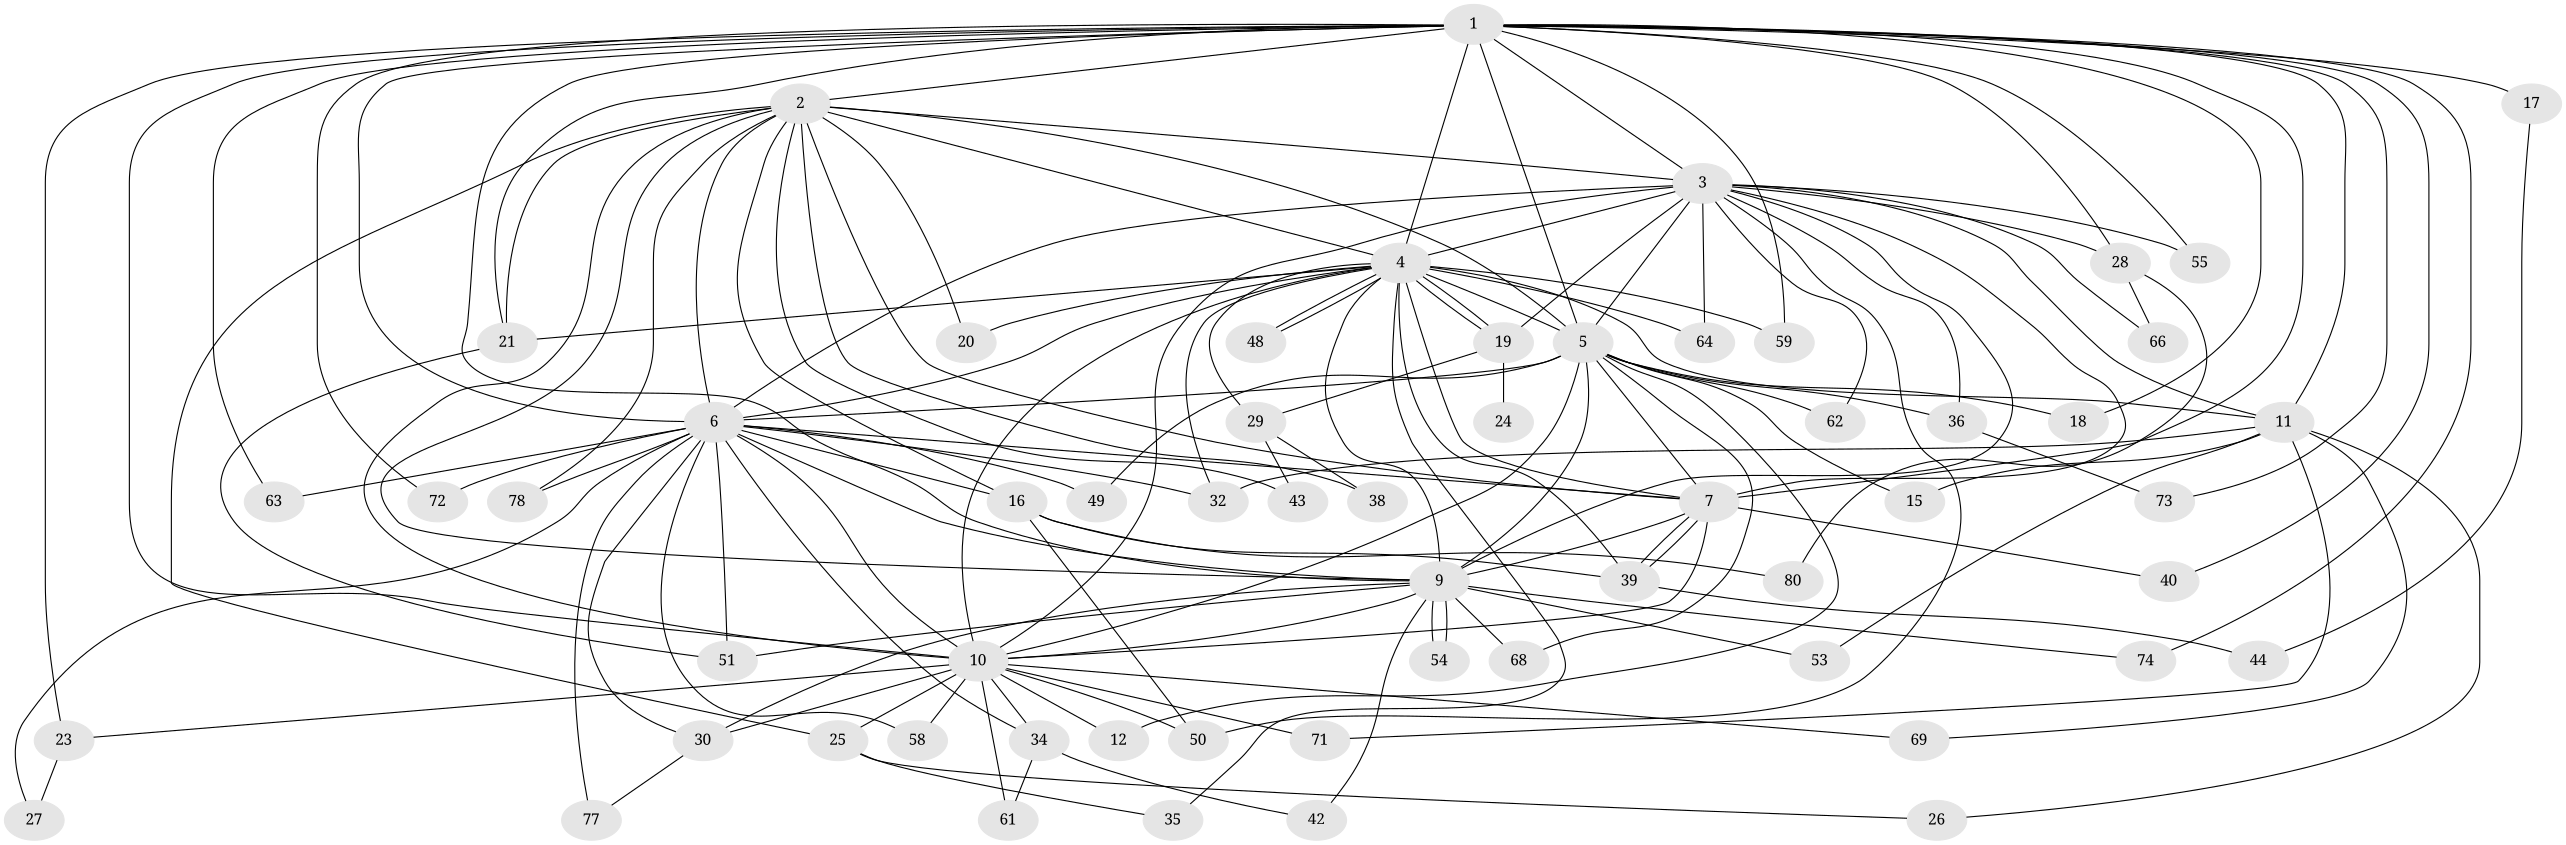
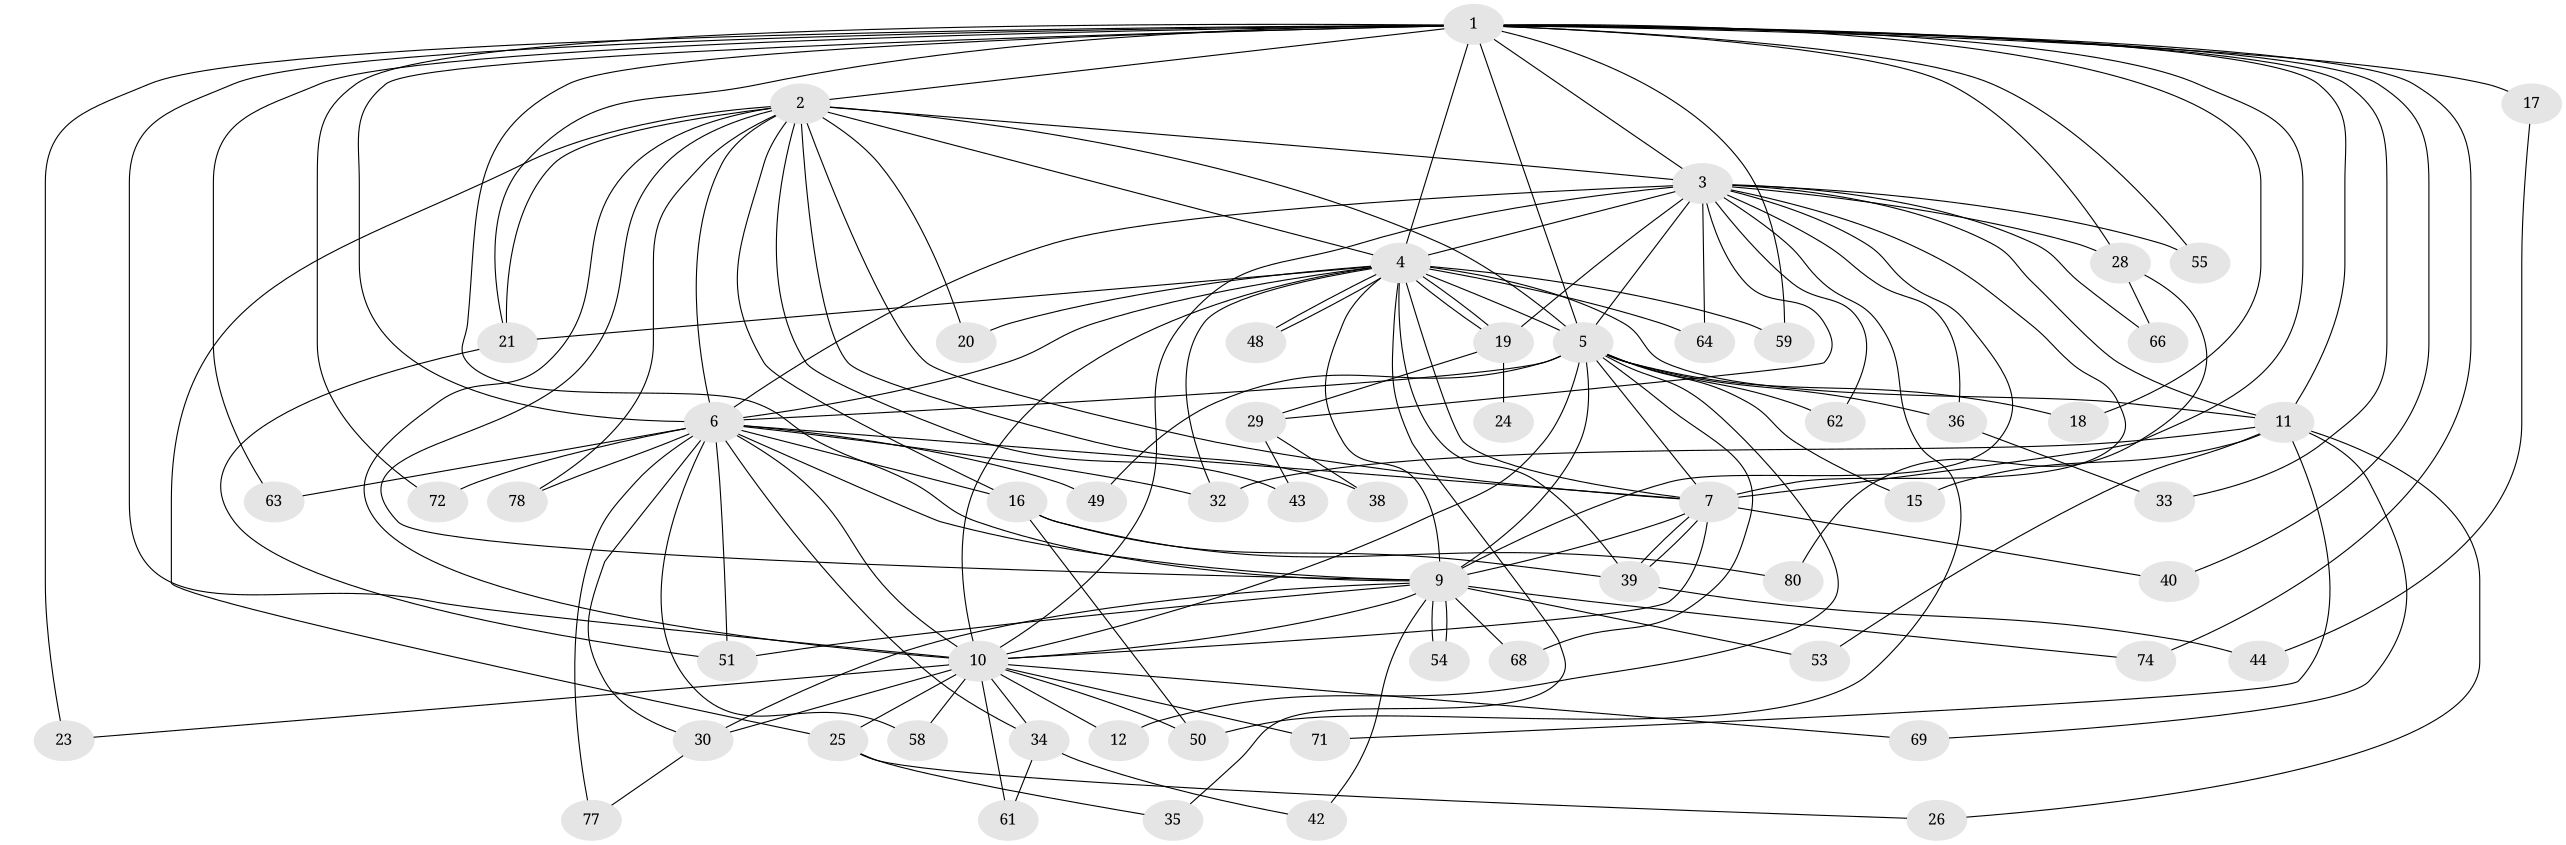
edge "4" -- "29": now "3" -- "29"
node "73": label "73" -> "33"
node "27": removed
